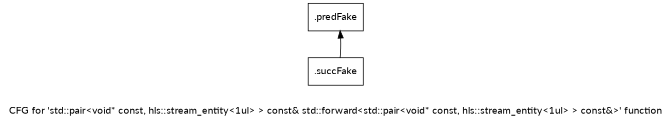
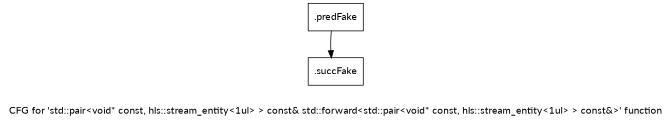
edge ".succFake" -> ".predFake": reversed
